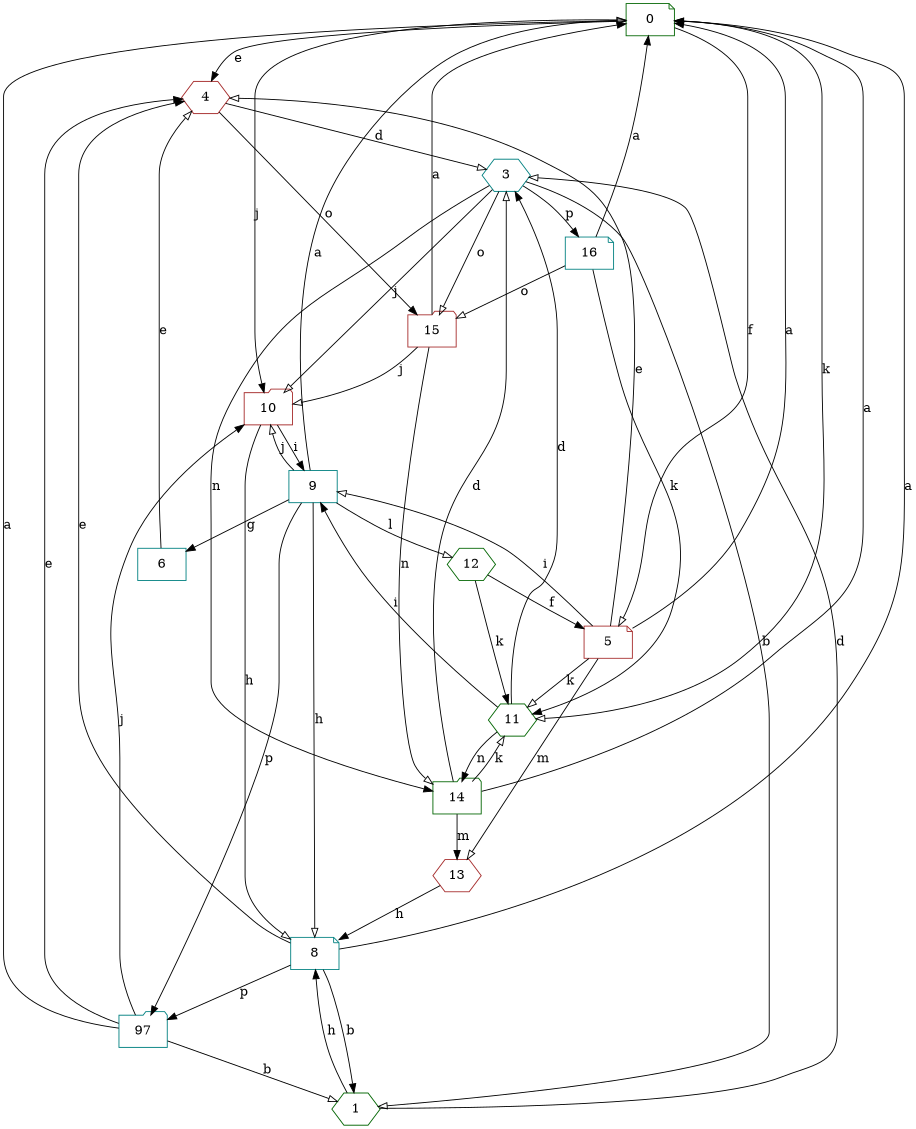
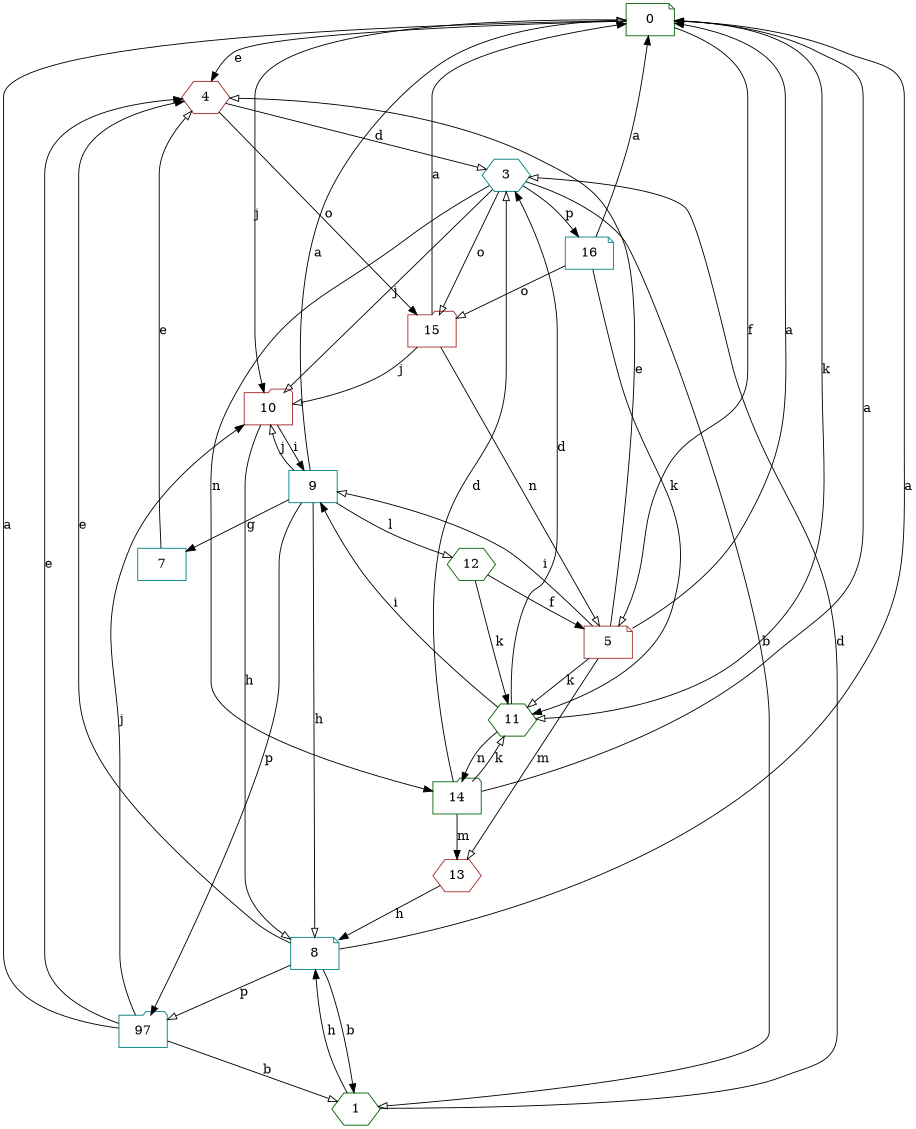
node "6": label "6" -> "7"
edge "15" -> "14": now "15" -> "5"
edge "8" -> "97": arrowhead normal -> onormal
